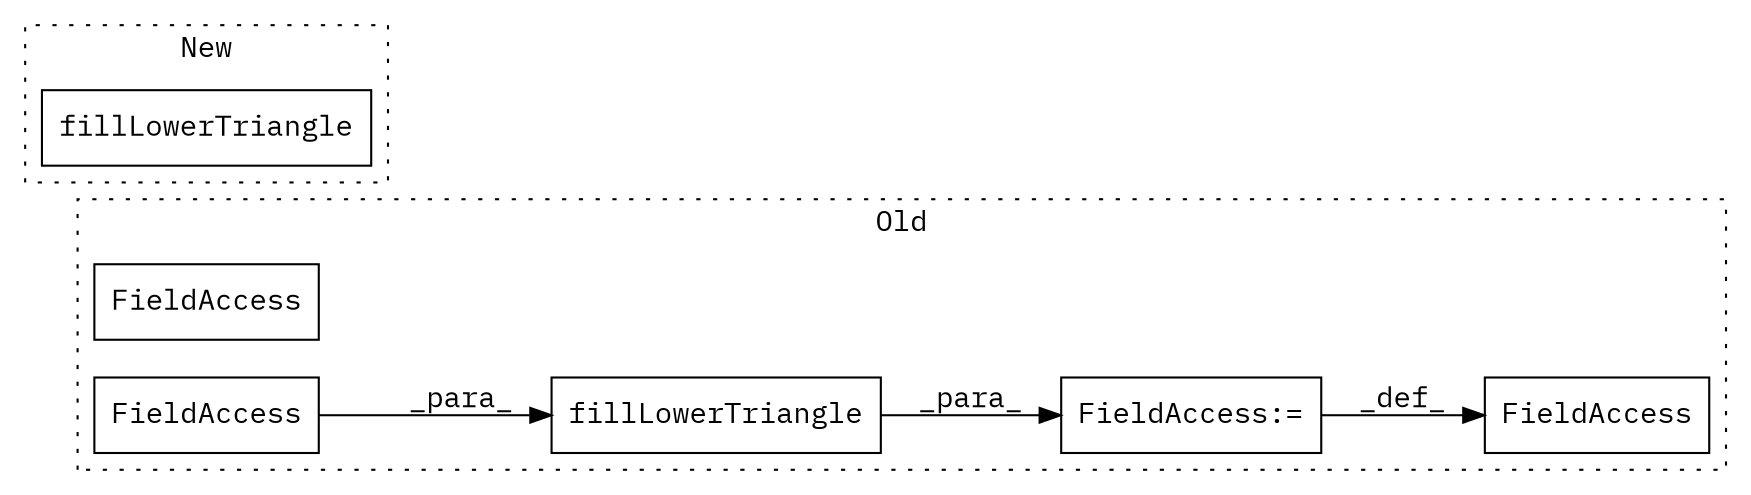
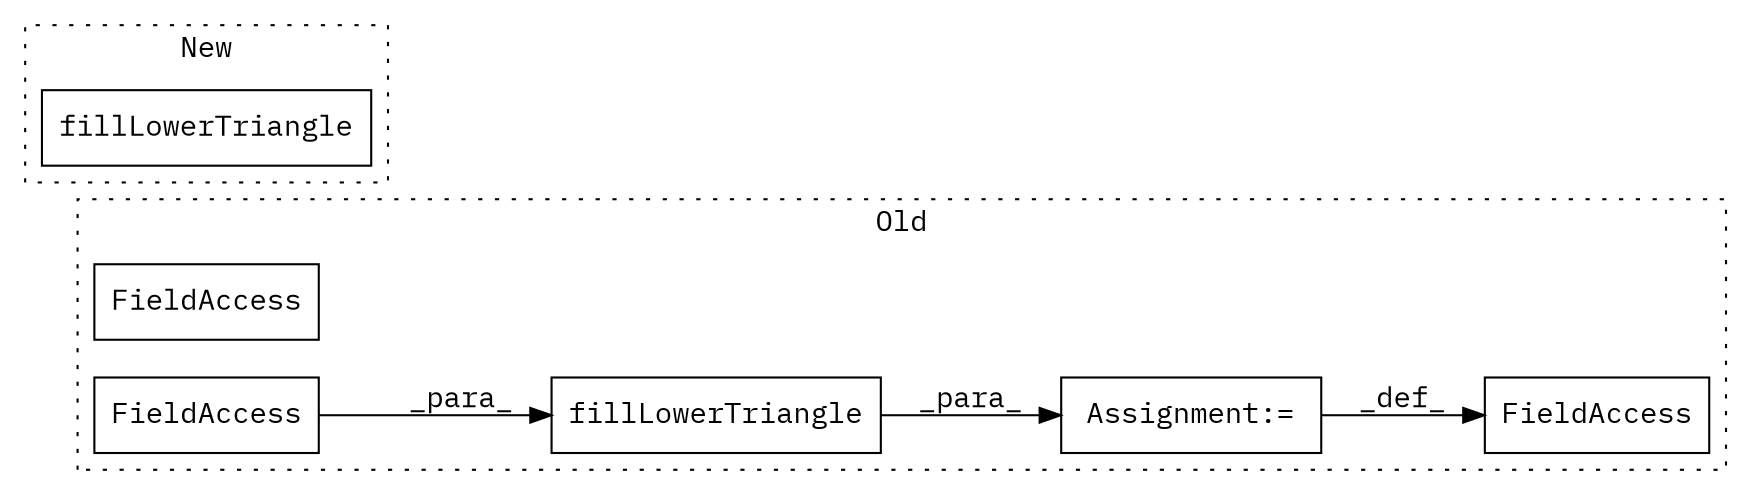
node "FieldAccess:=": label "FieldAccess:=" -> "Assignment:="
